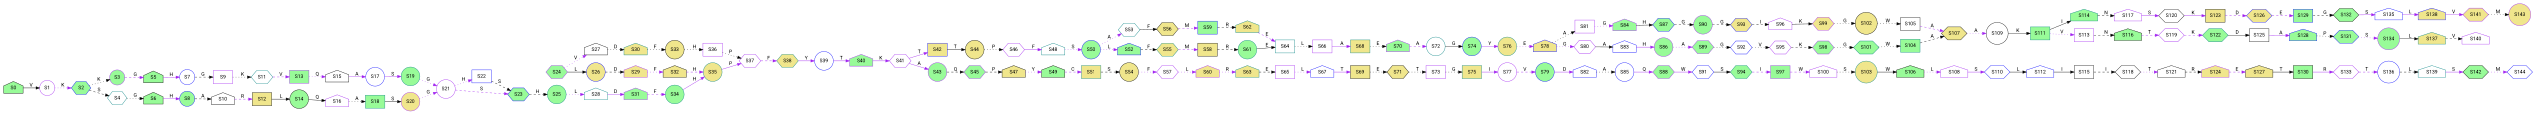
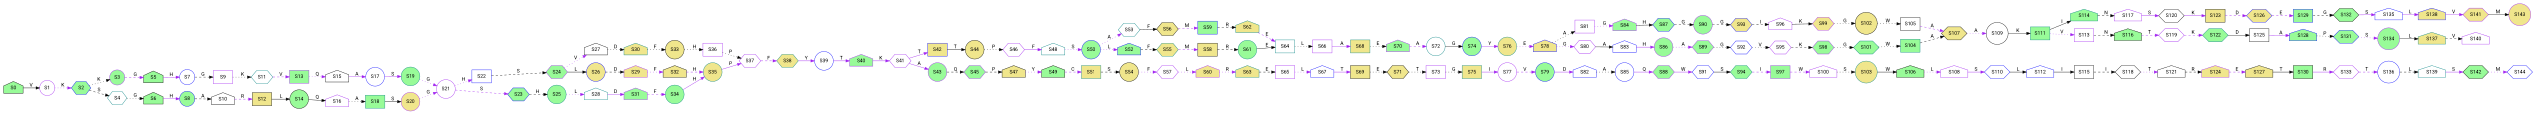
edge "S141" -> "S143": style dotted -> solid
edge "S22" -> "S23": now "S22" -> "S24"
